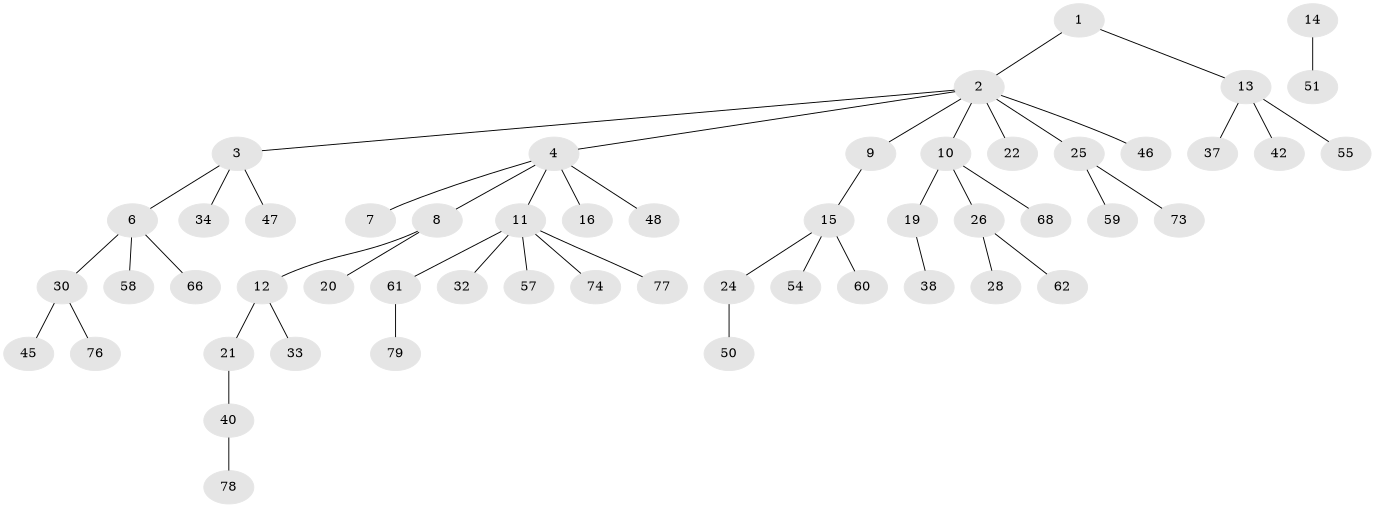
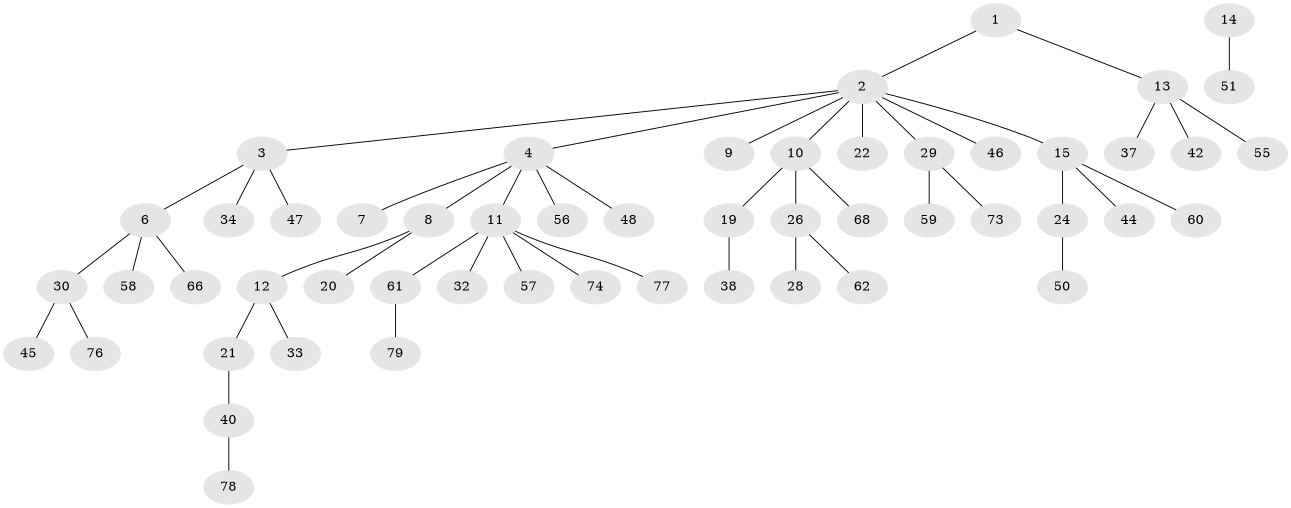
node "25": label "25" -> "29"
edge "9" -- "15": now "2" -- "15"
node "16": label "16" -> "56"
node "54": label "54" -> "44"
